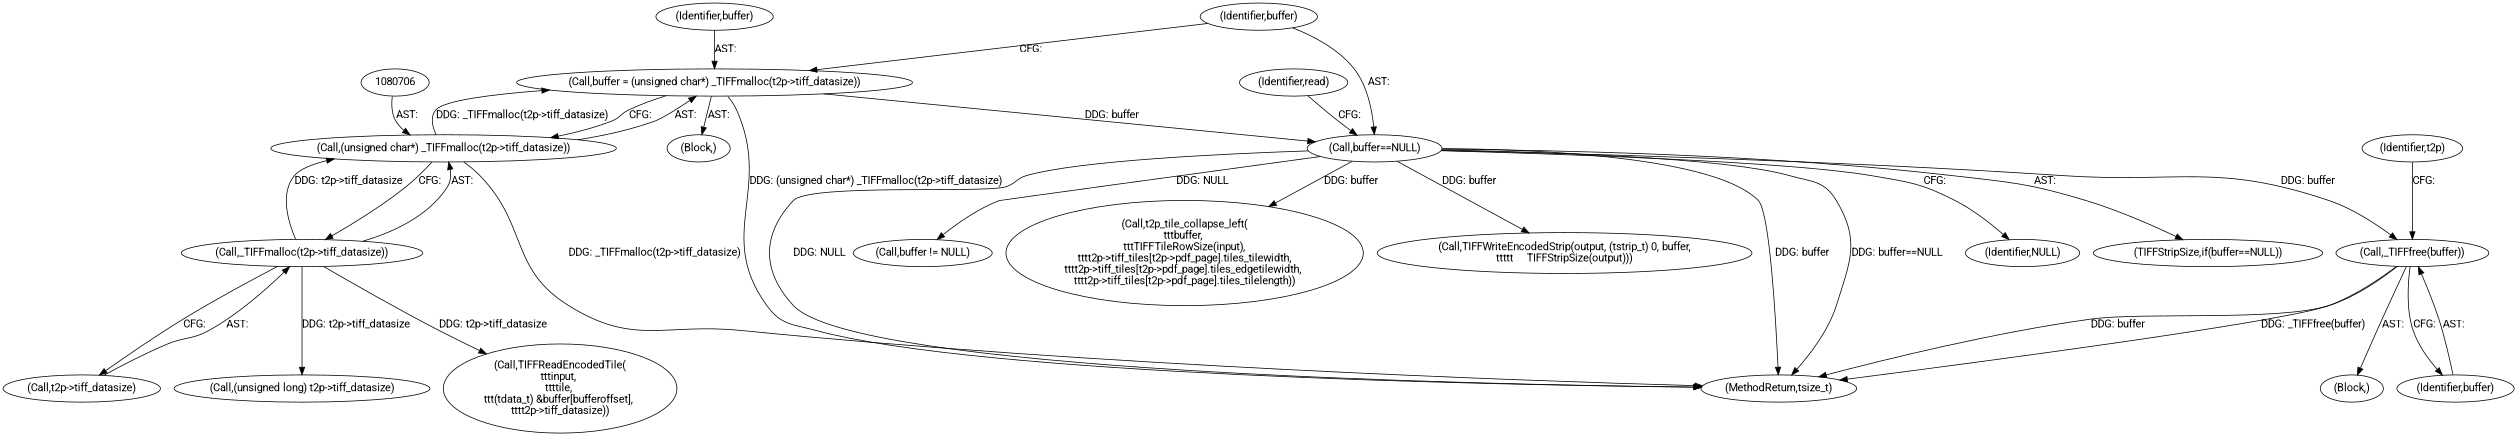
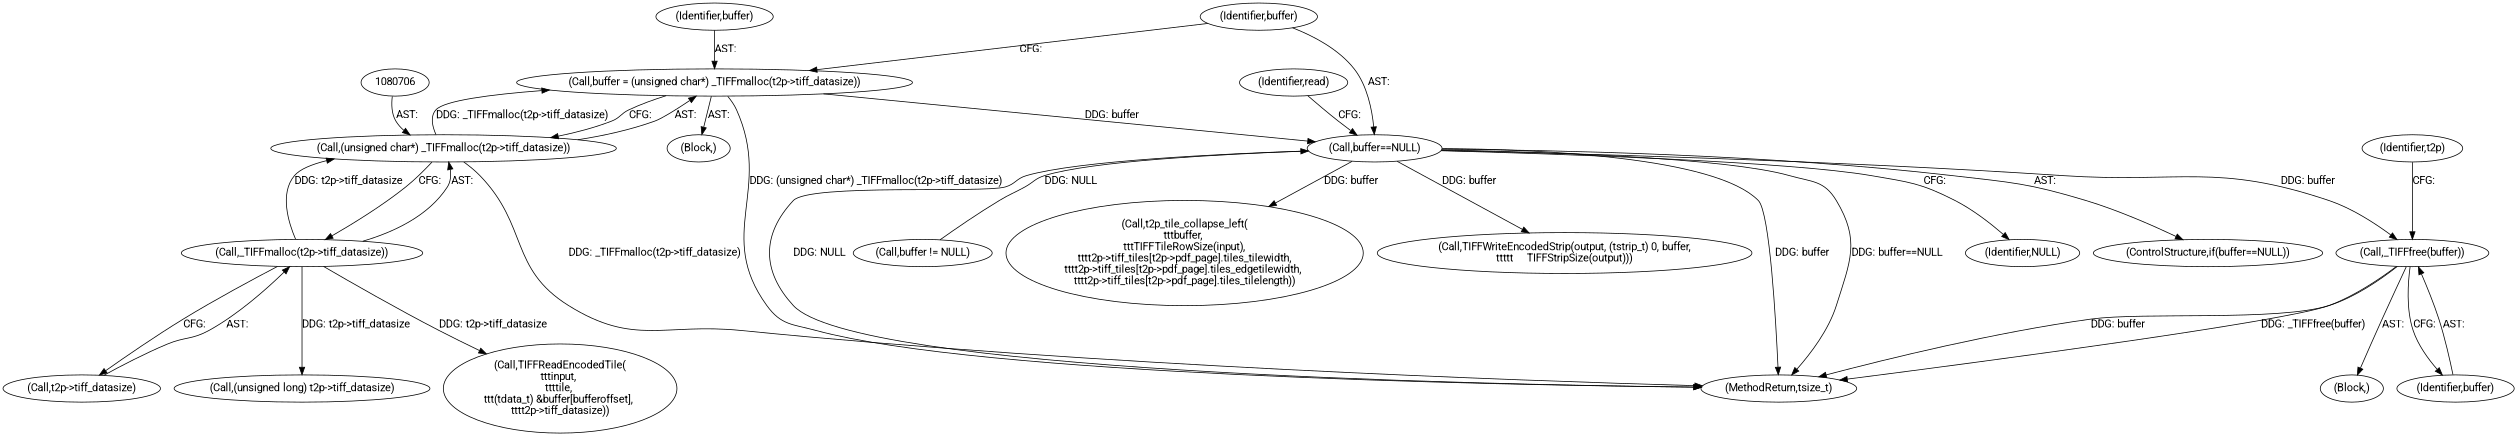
edge "(Call,buffer==NULL)" -> "(Call,buffer != NULL)": reversed
node "(TIFFStripSize,if(buffer==NULL))": label "(TIFFStripSize,if(buffer==NULL))" -> "(ControlStructure,if(buffer==NULL))"
